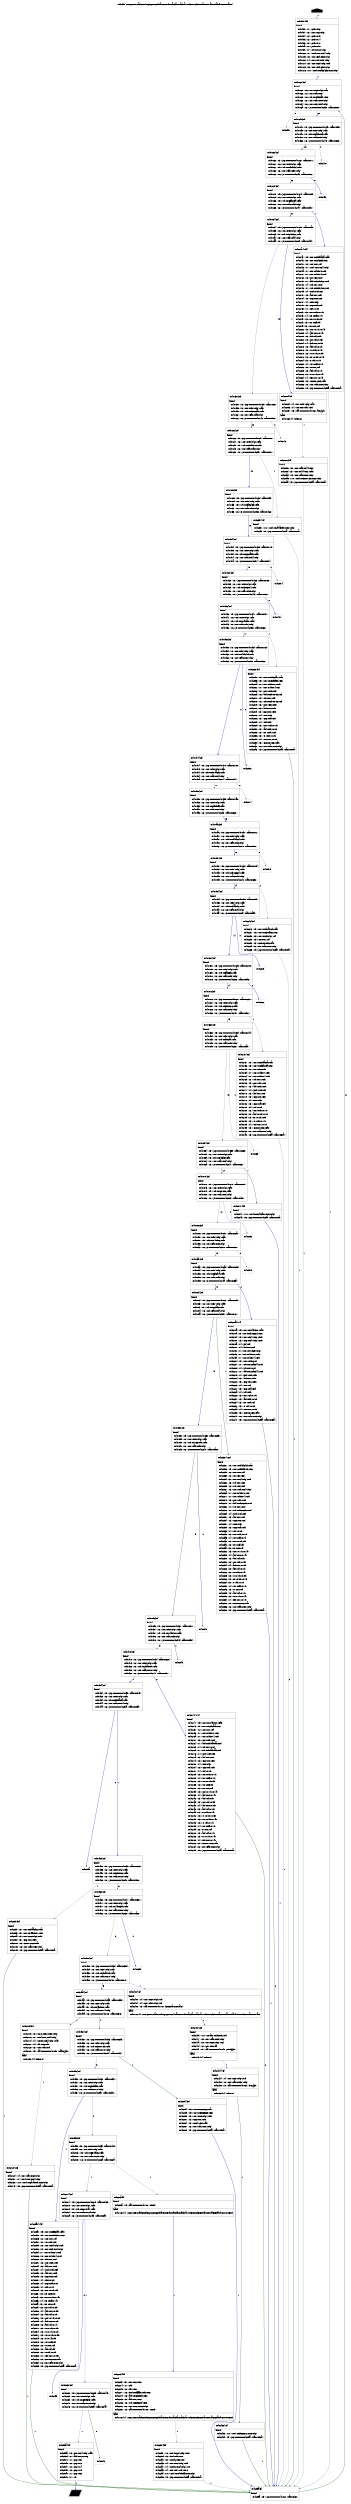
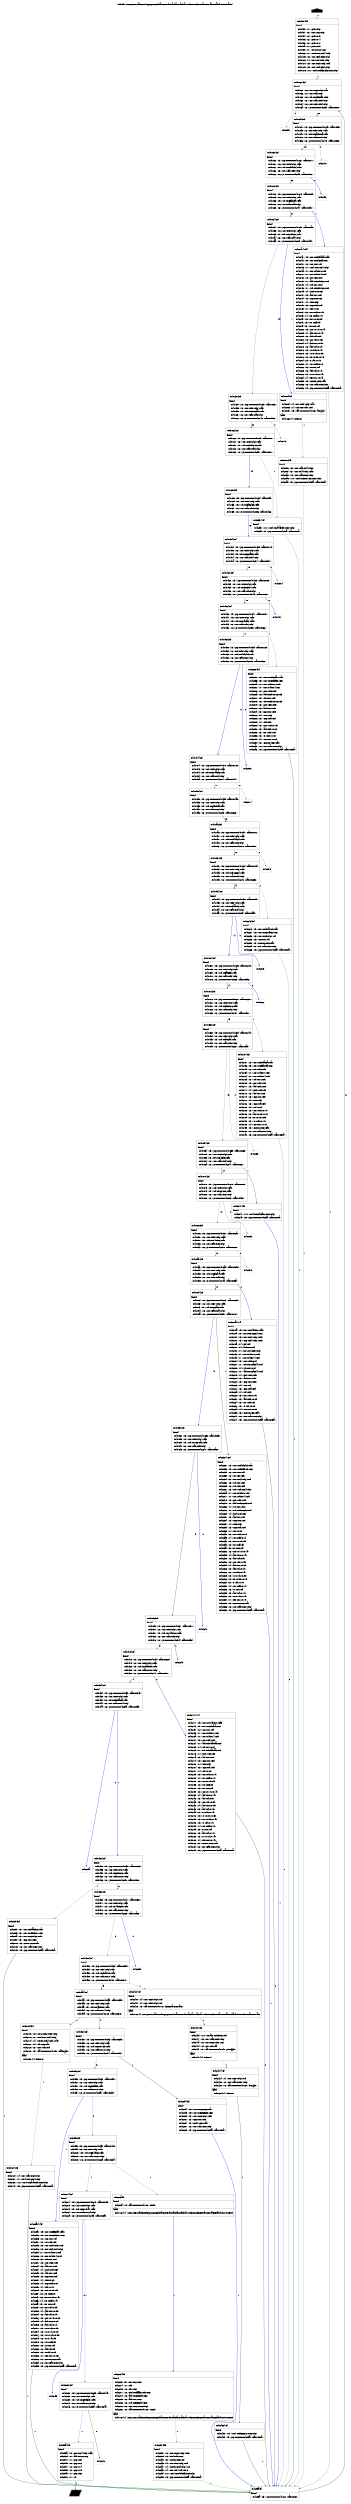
edge "0x401d20 [28]" -> "0x401d3c [28]": added, label "18"
